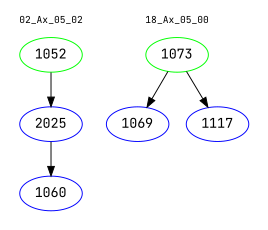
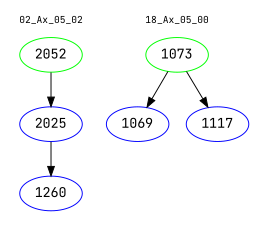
node "1052": label "1052" -> "2052"
node "1060": label "1060" -> "1260"
